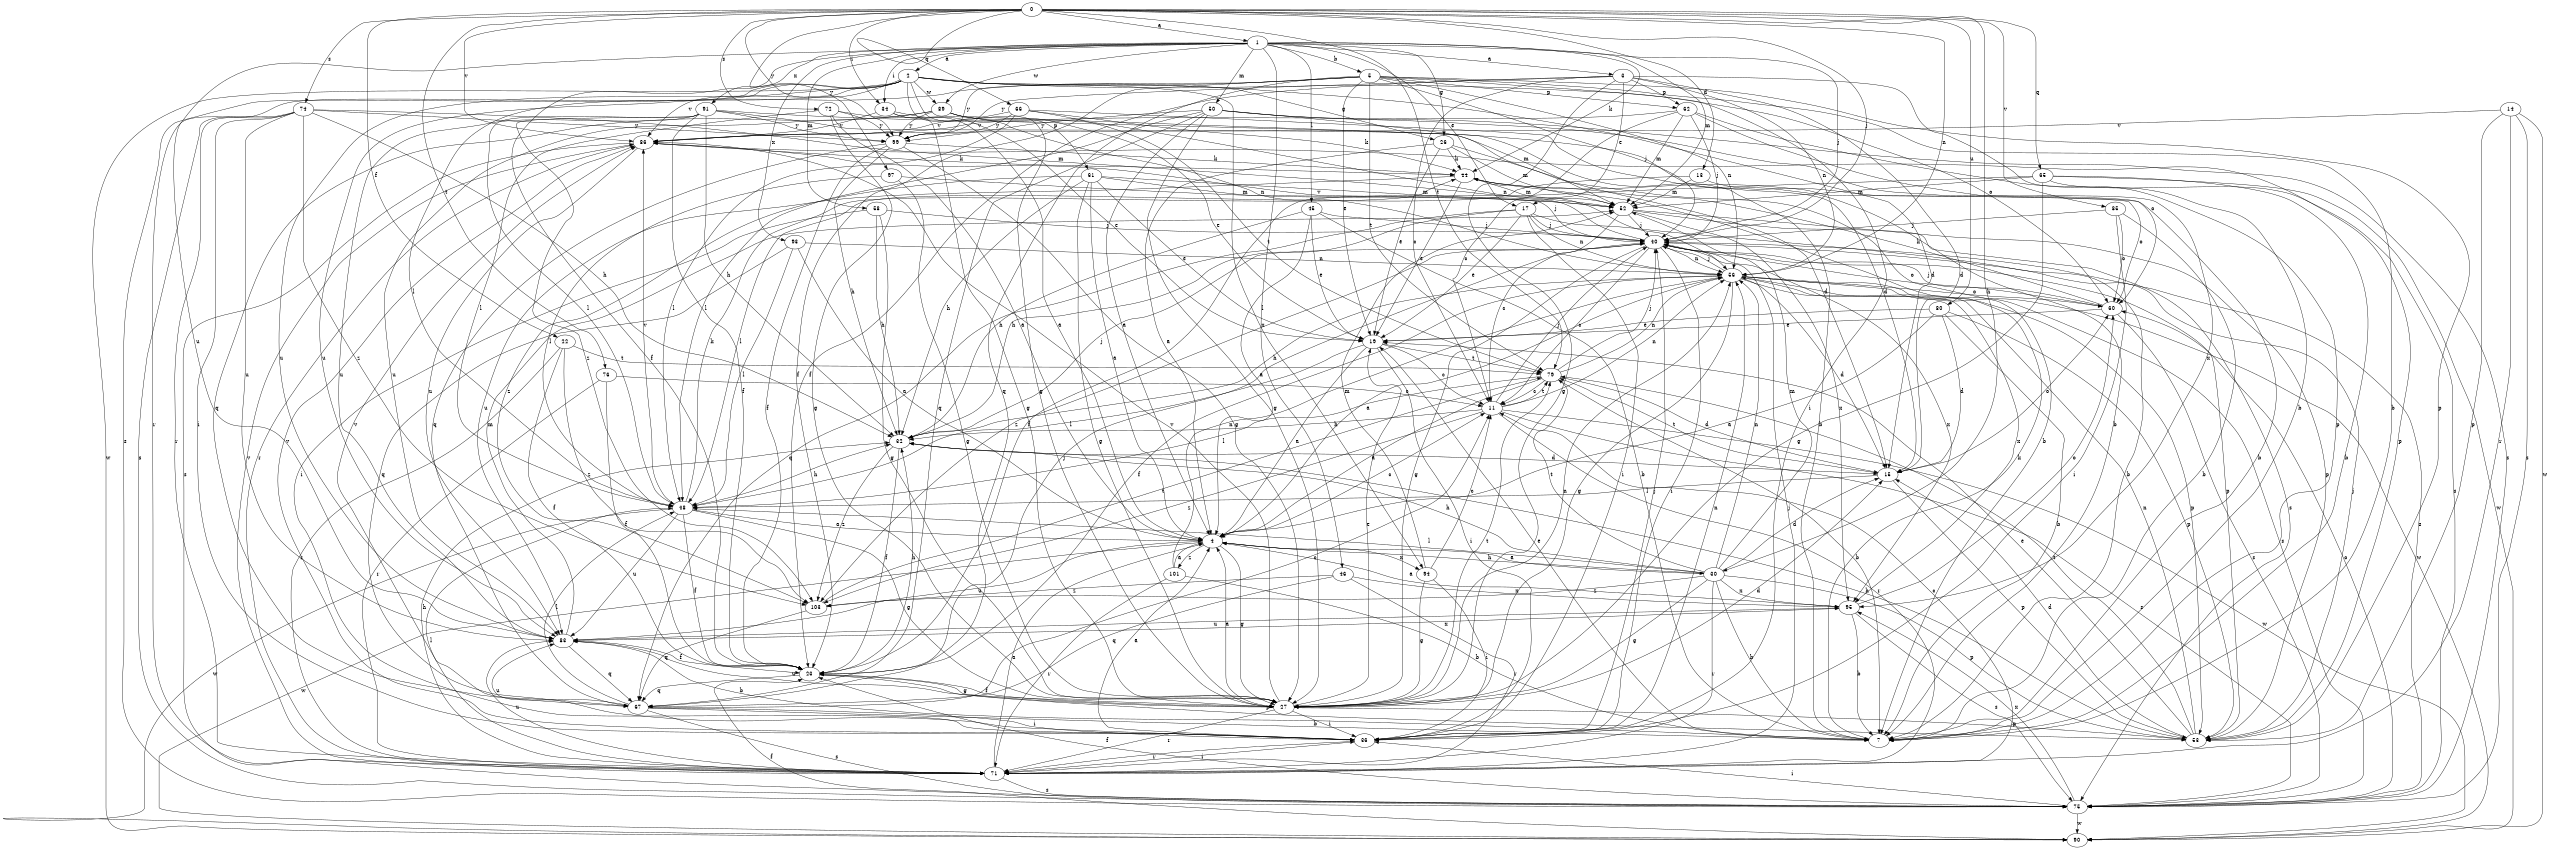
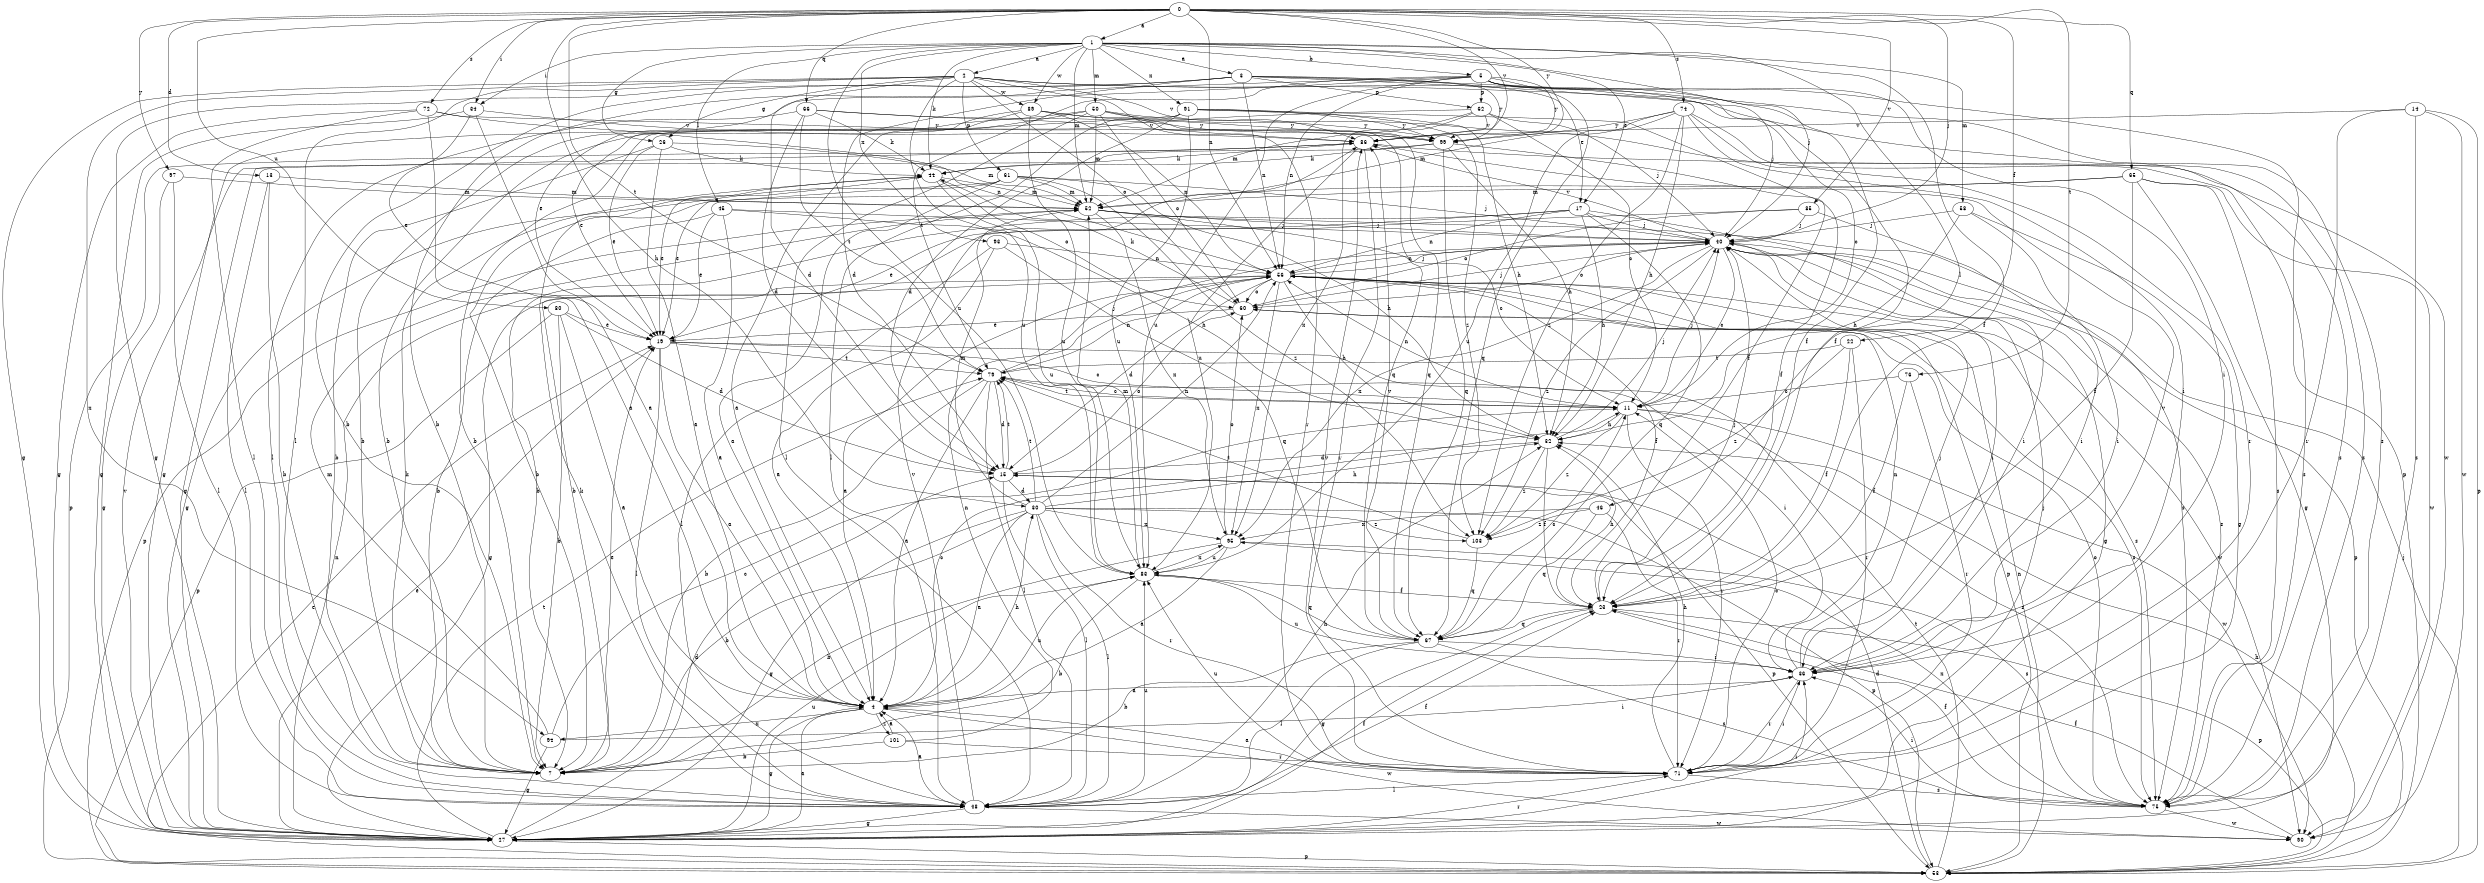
edge "62" -> "7": label "p" -> "b"
edge "30" -> "15": reversed
